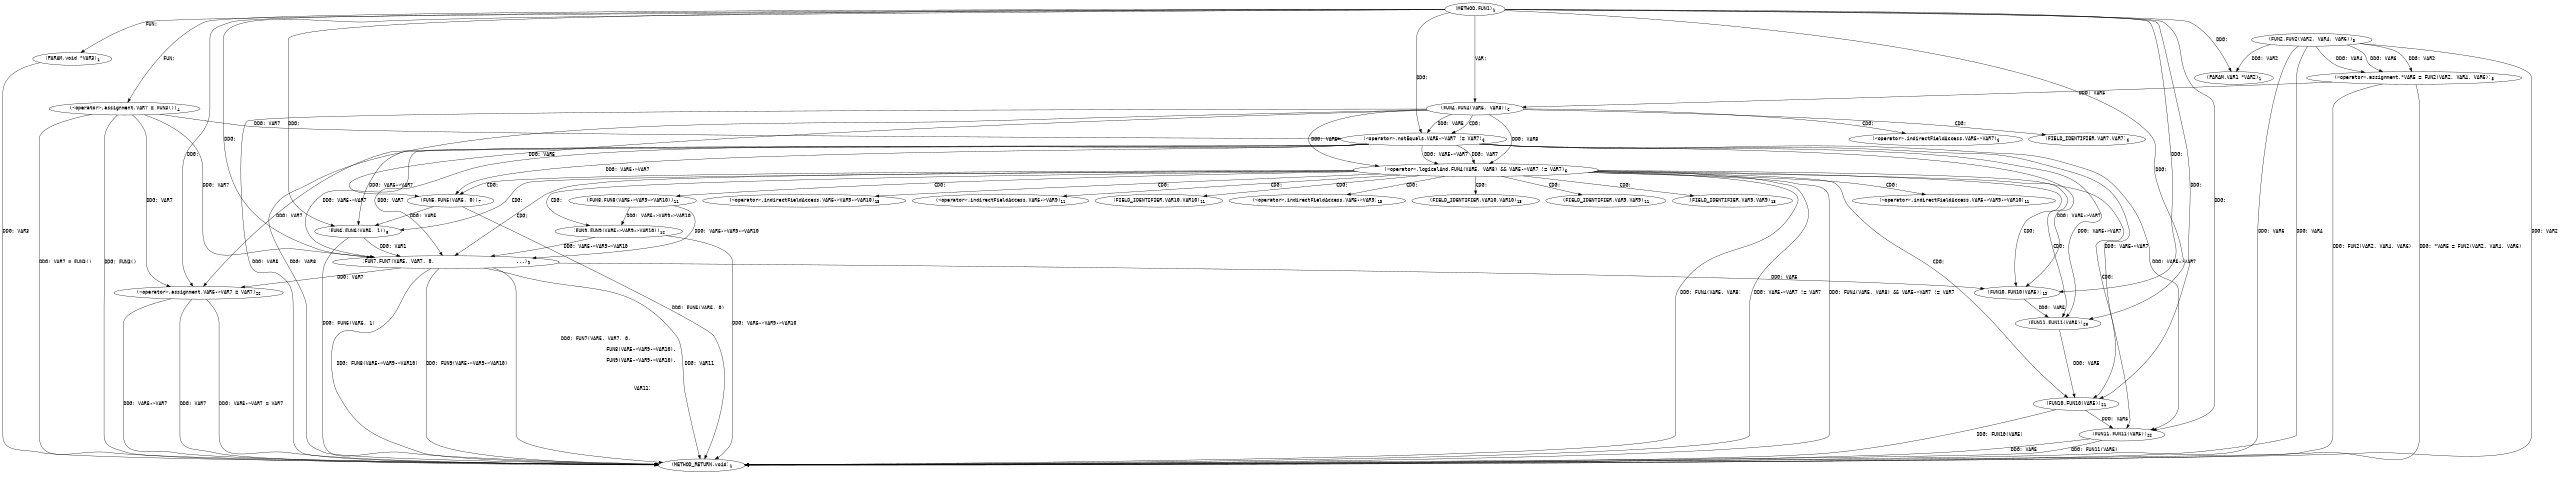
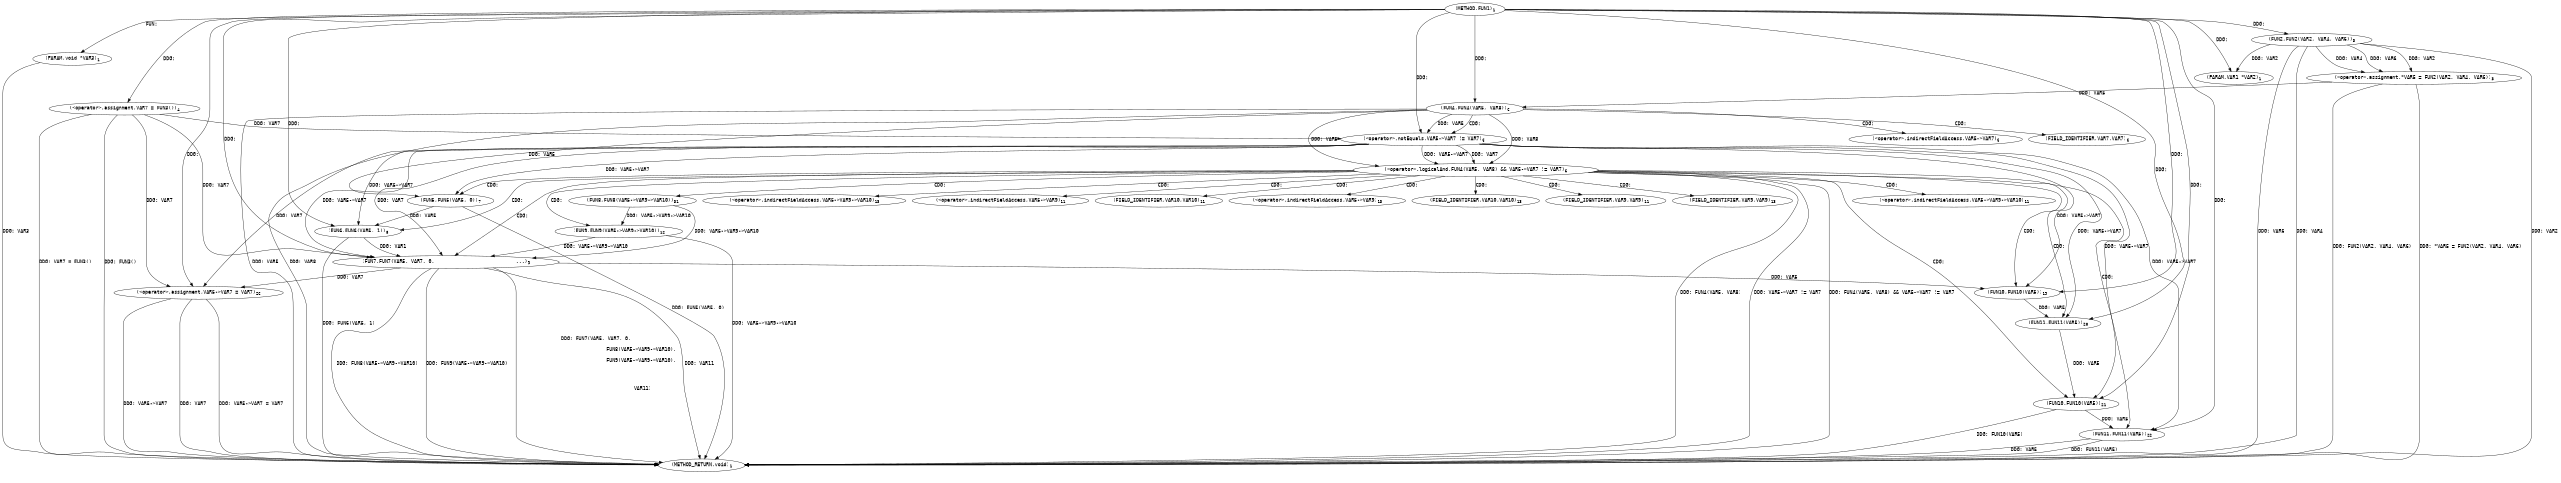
edge "(METHOD,FUN1)" -> "(FUN2,FUN2(VAR2, VAR4, VAR6))": added, label "DDG:"
edge "(METHOD,FUN1)" -> "(<operator>.assignment,VAR7 = FUN3())": label "FUN: " -> "DDG: "
edge "(METHOD,FUN1)" -> "(FUN4,FUN4(VAR5, VAR8))": label "VAR: " -> "DDG: "
node "(FUN8,FUN8(VAR5->VAR9->VAR10))": text "11" -> "31"
